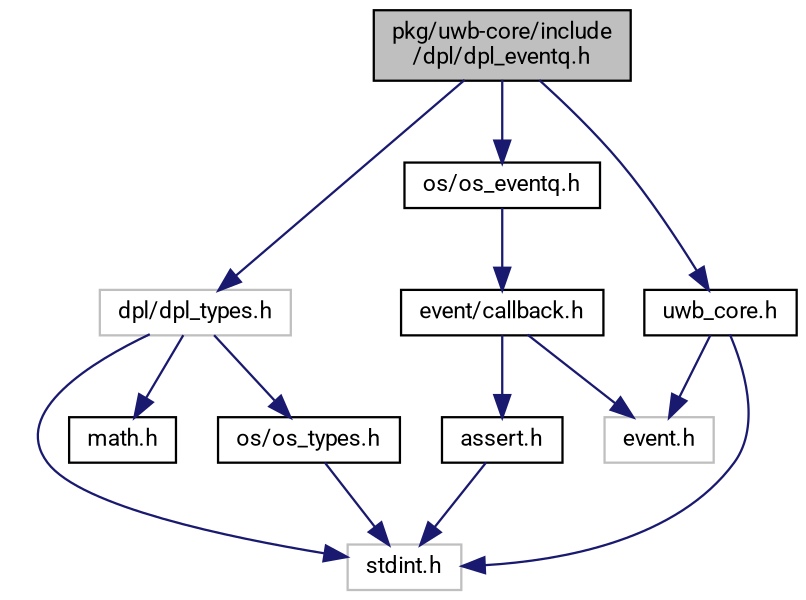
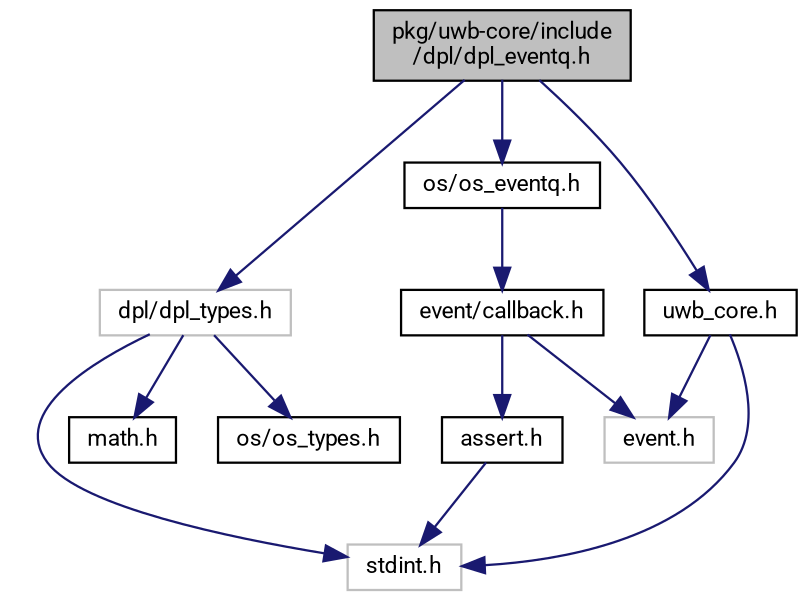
edge "os/os_types.h" -> "stdint.h": removed
